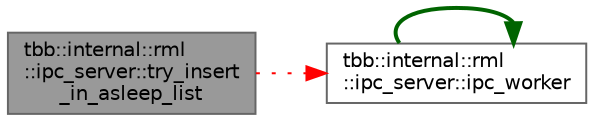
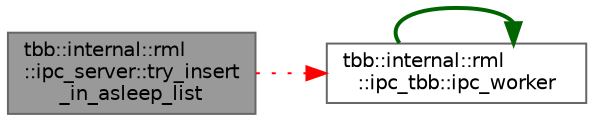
node "tbb::internal::rml ::ipc_server::ipc_worker": label "tbb::internal::rml ::ipc_server::ipc_worker" -> "tbb::internal::rml ::ipc_tbb::ipc_worker"
